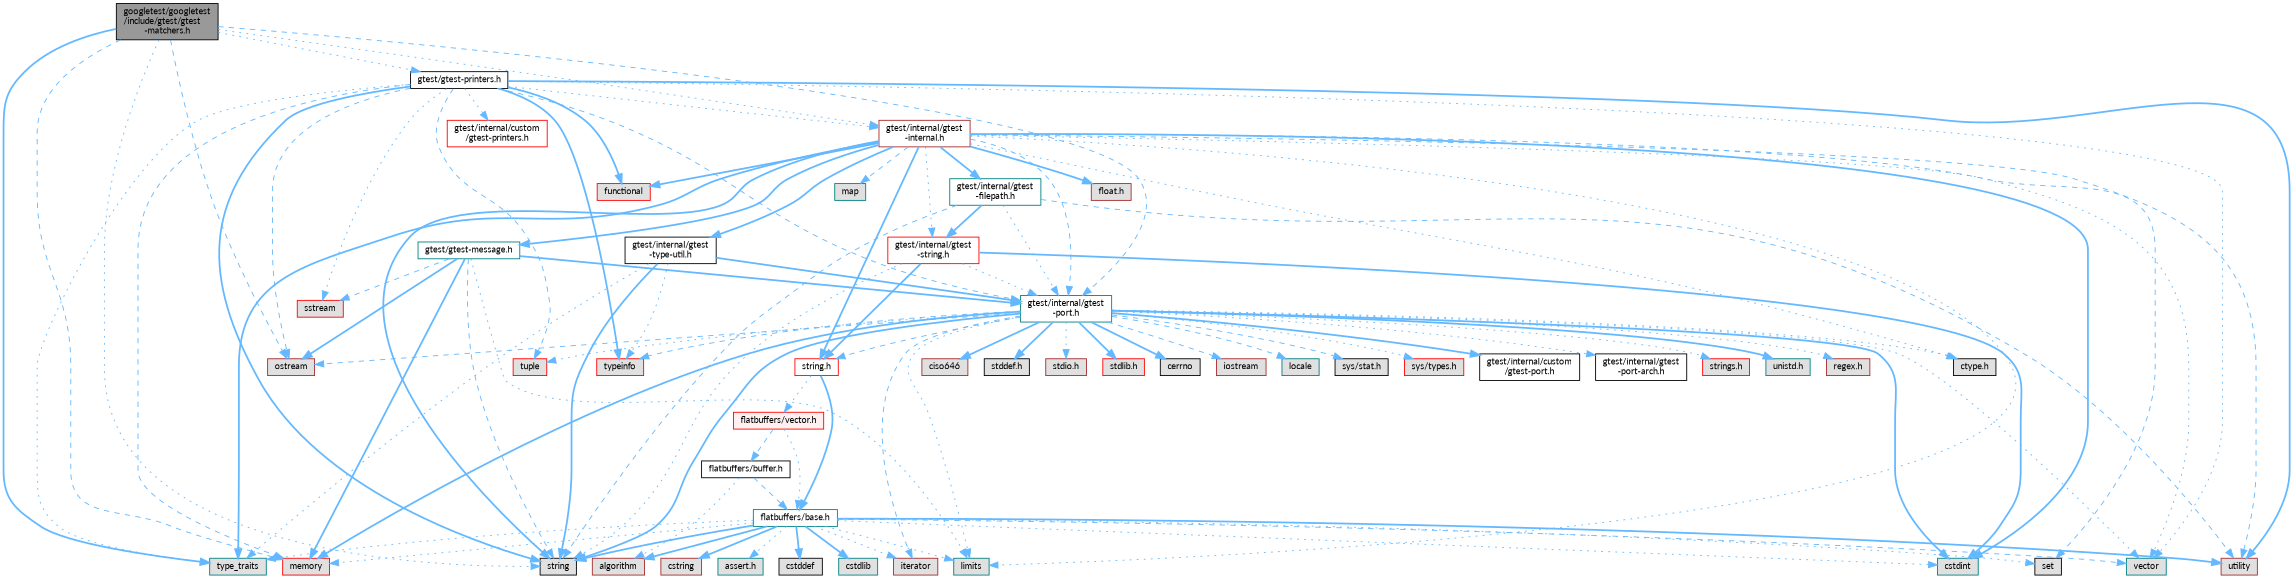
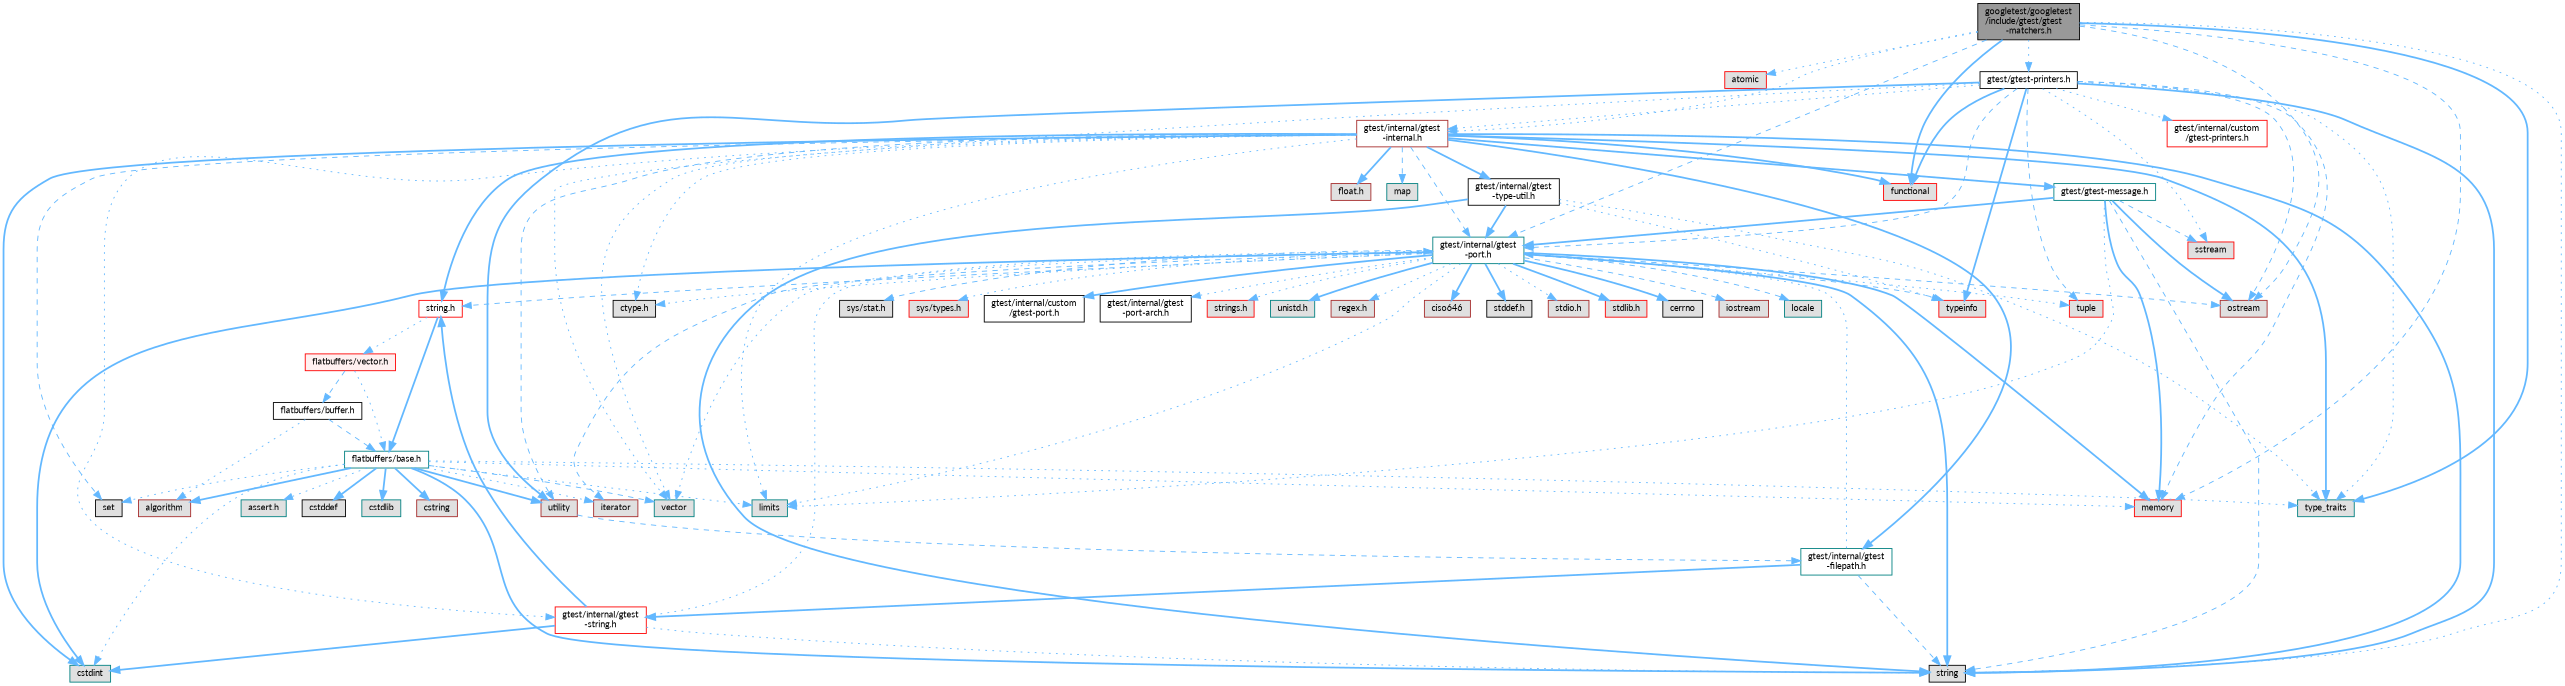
node "atomic": added
edge "googletest/googletest /include/gtest/gtest -matchers.h" -> "functional": added
edge "gtest/internal/gtest -filepath.h" -> "utility": reversed
